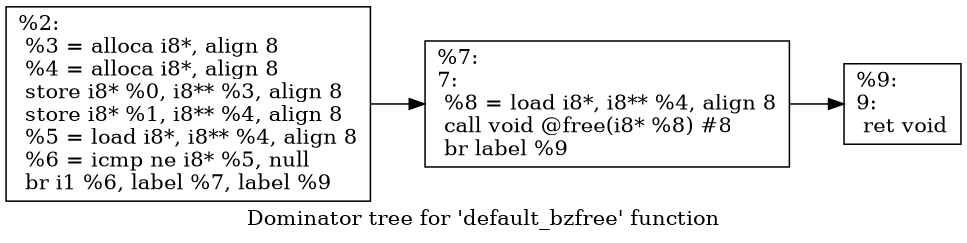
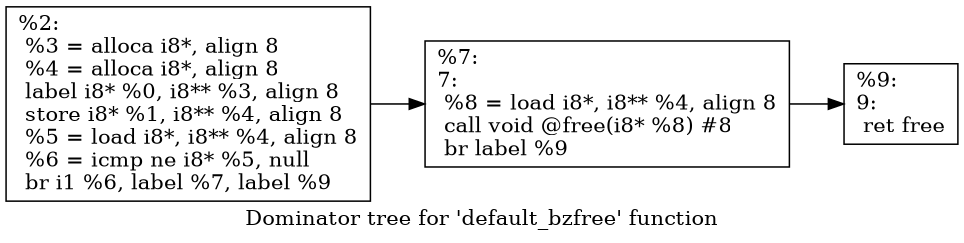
node "%2:": text "store i8* %0, i8** %3, align 8" -> "label i8* %0, i8** %3, align 8"
node "%9:": text "ret void" -> "ret free"
